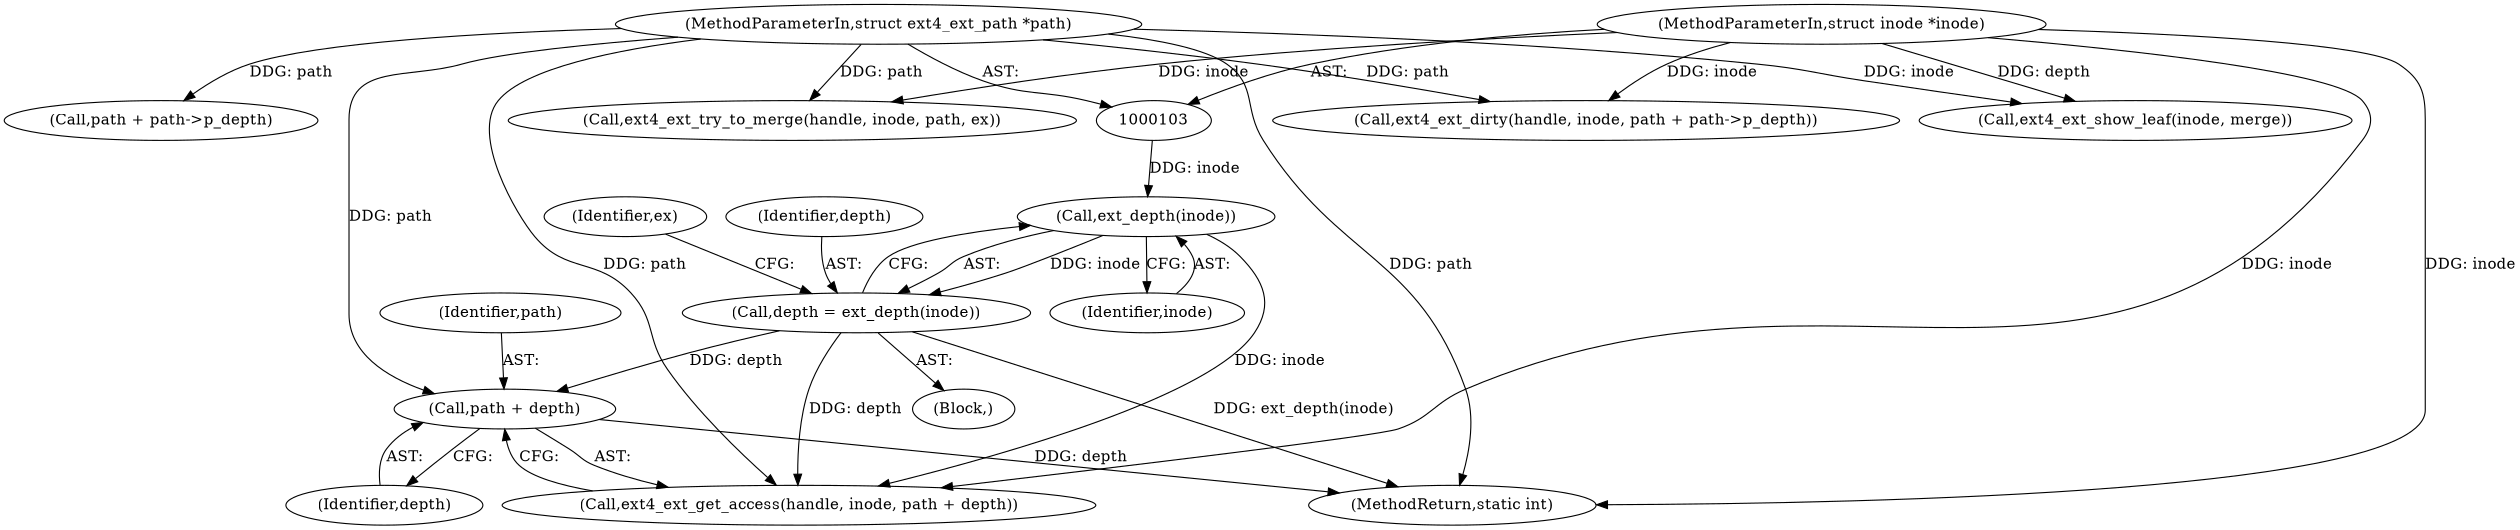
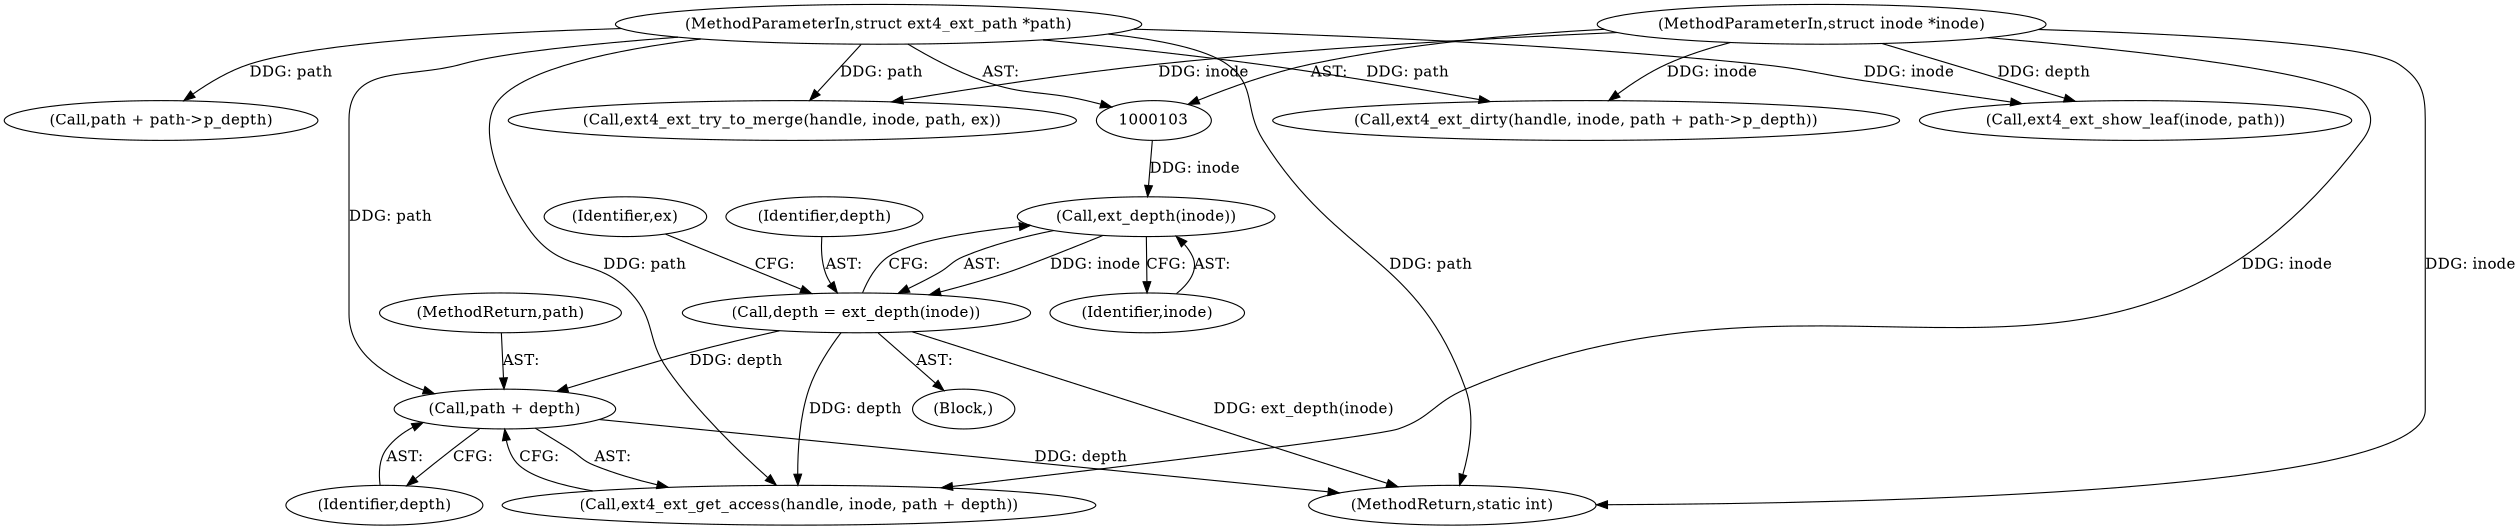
node "(Call,ext4_ext_show_leaf(inode, merge))": label "(Call,ext4_ext_show_leaf(inode, merge))" -> "(Call,ext4_ext_show_leaf(inode, path))"
node "(Identifier,path)": label "(Identifier,path)" -> "(MethodReturn,path)"
edge "(Call,ext_depth(inode))" -> "(Call,ext4_ext_get_access(handle, inode, path + depth))": removed, label "DDG: inode"
